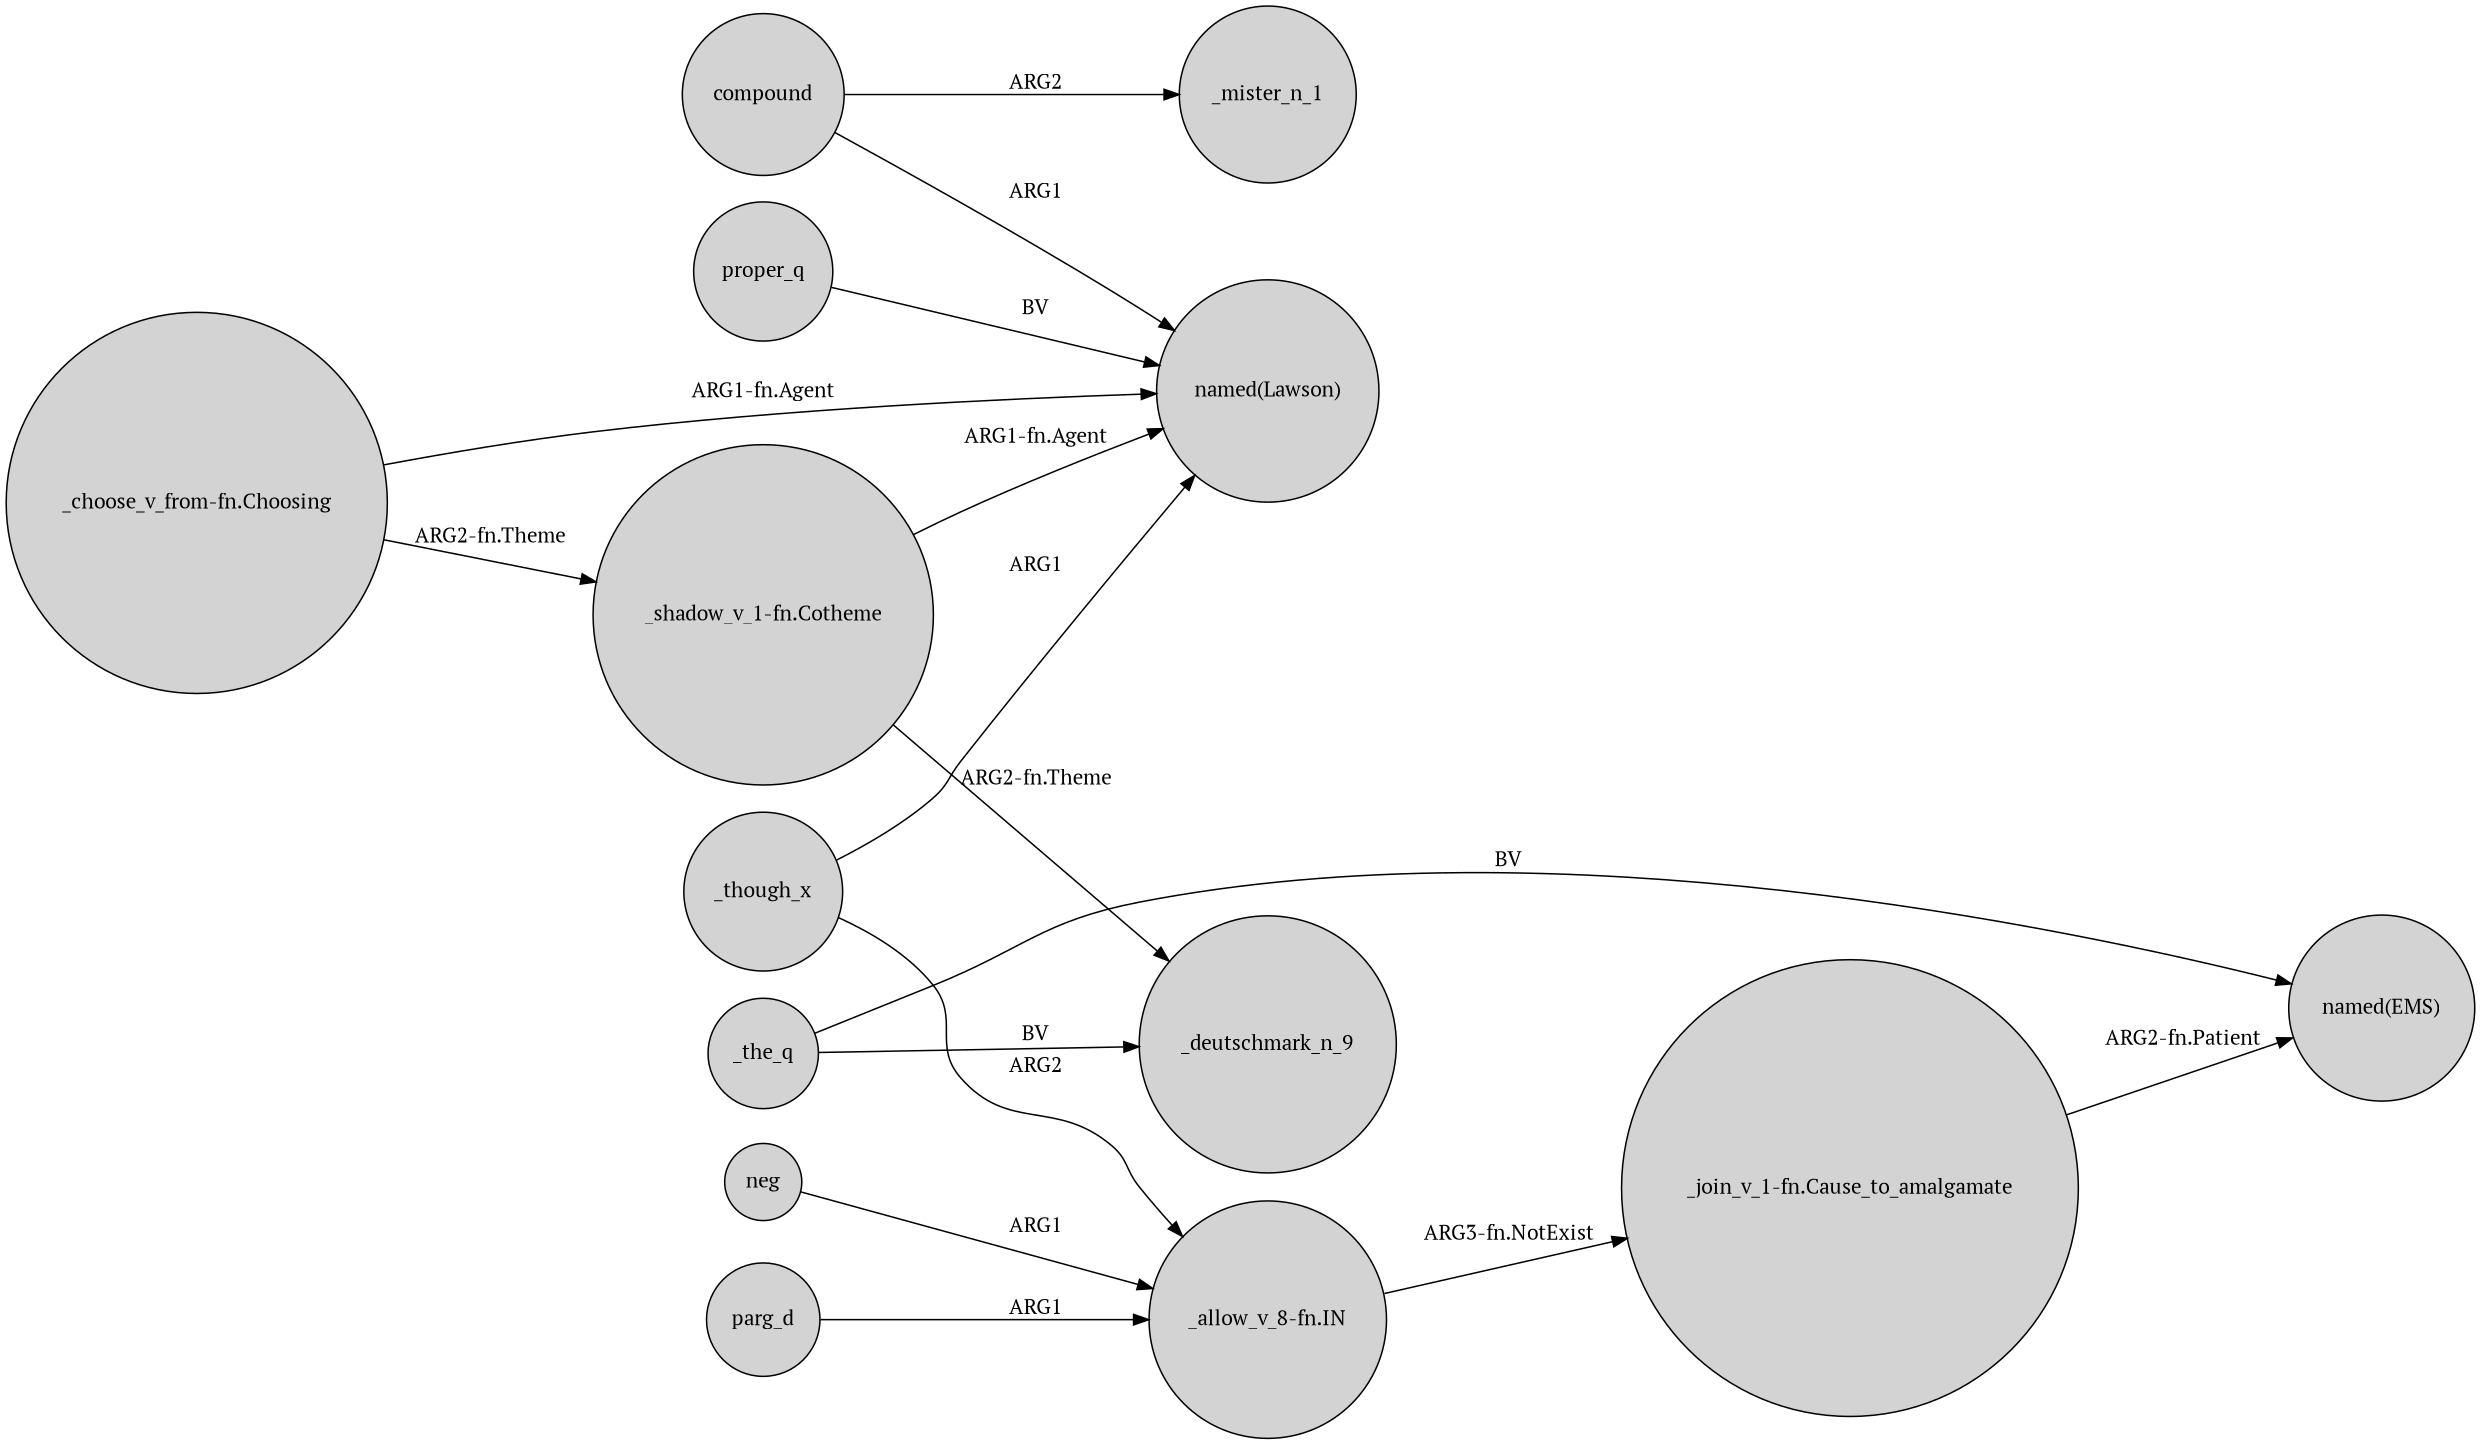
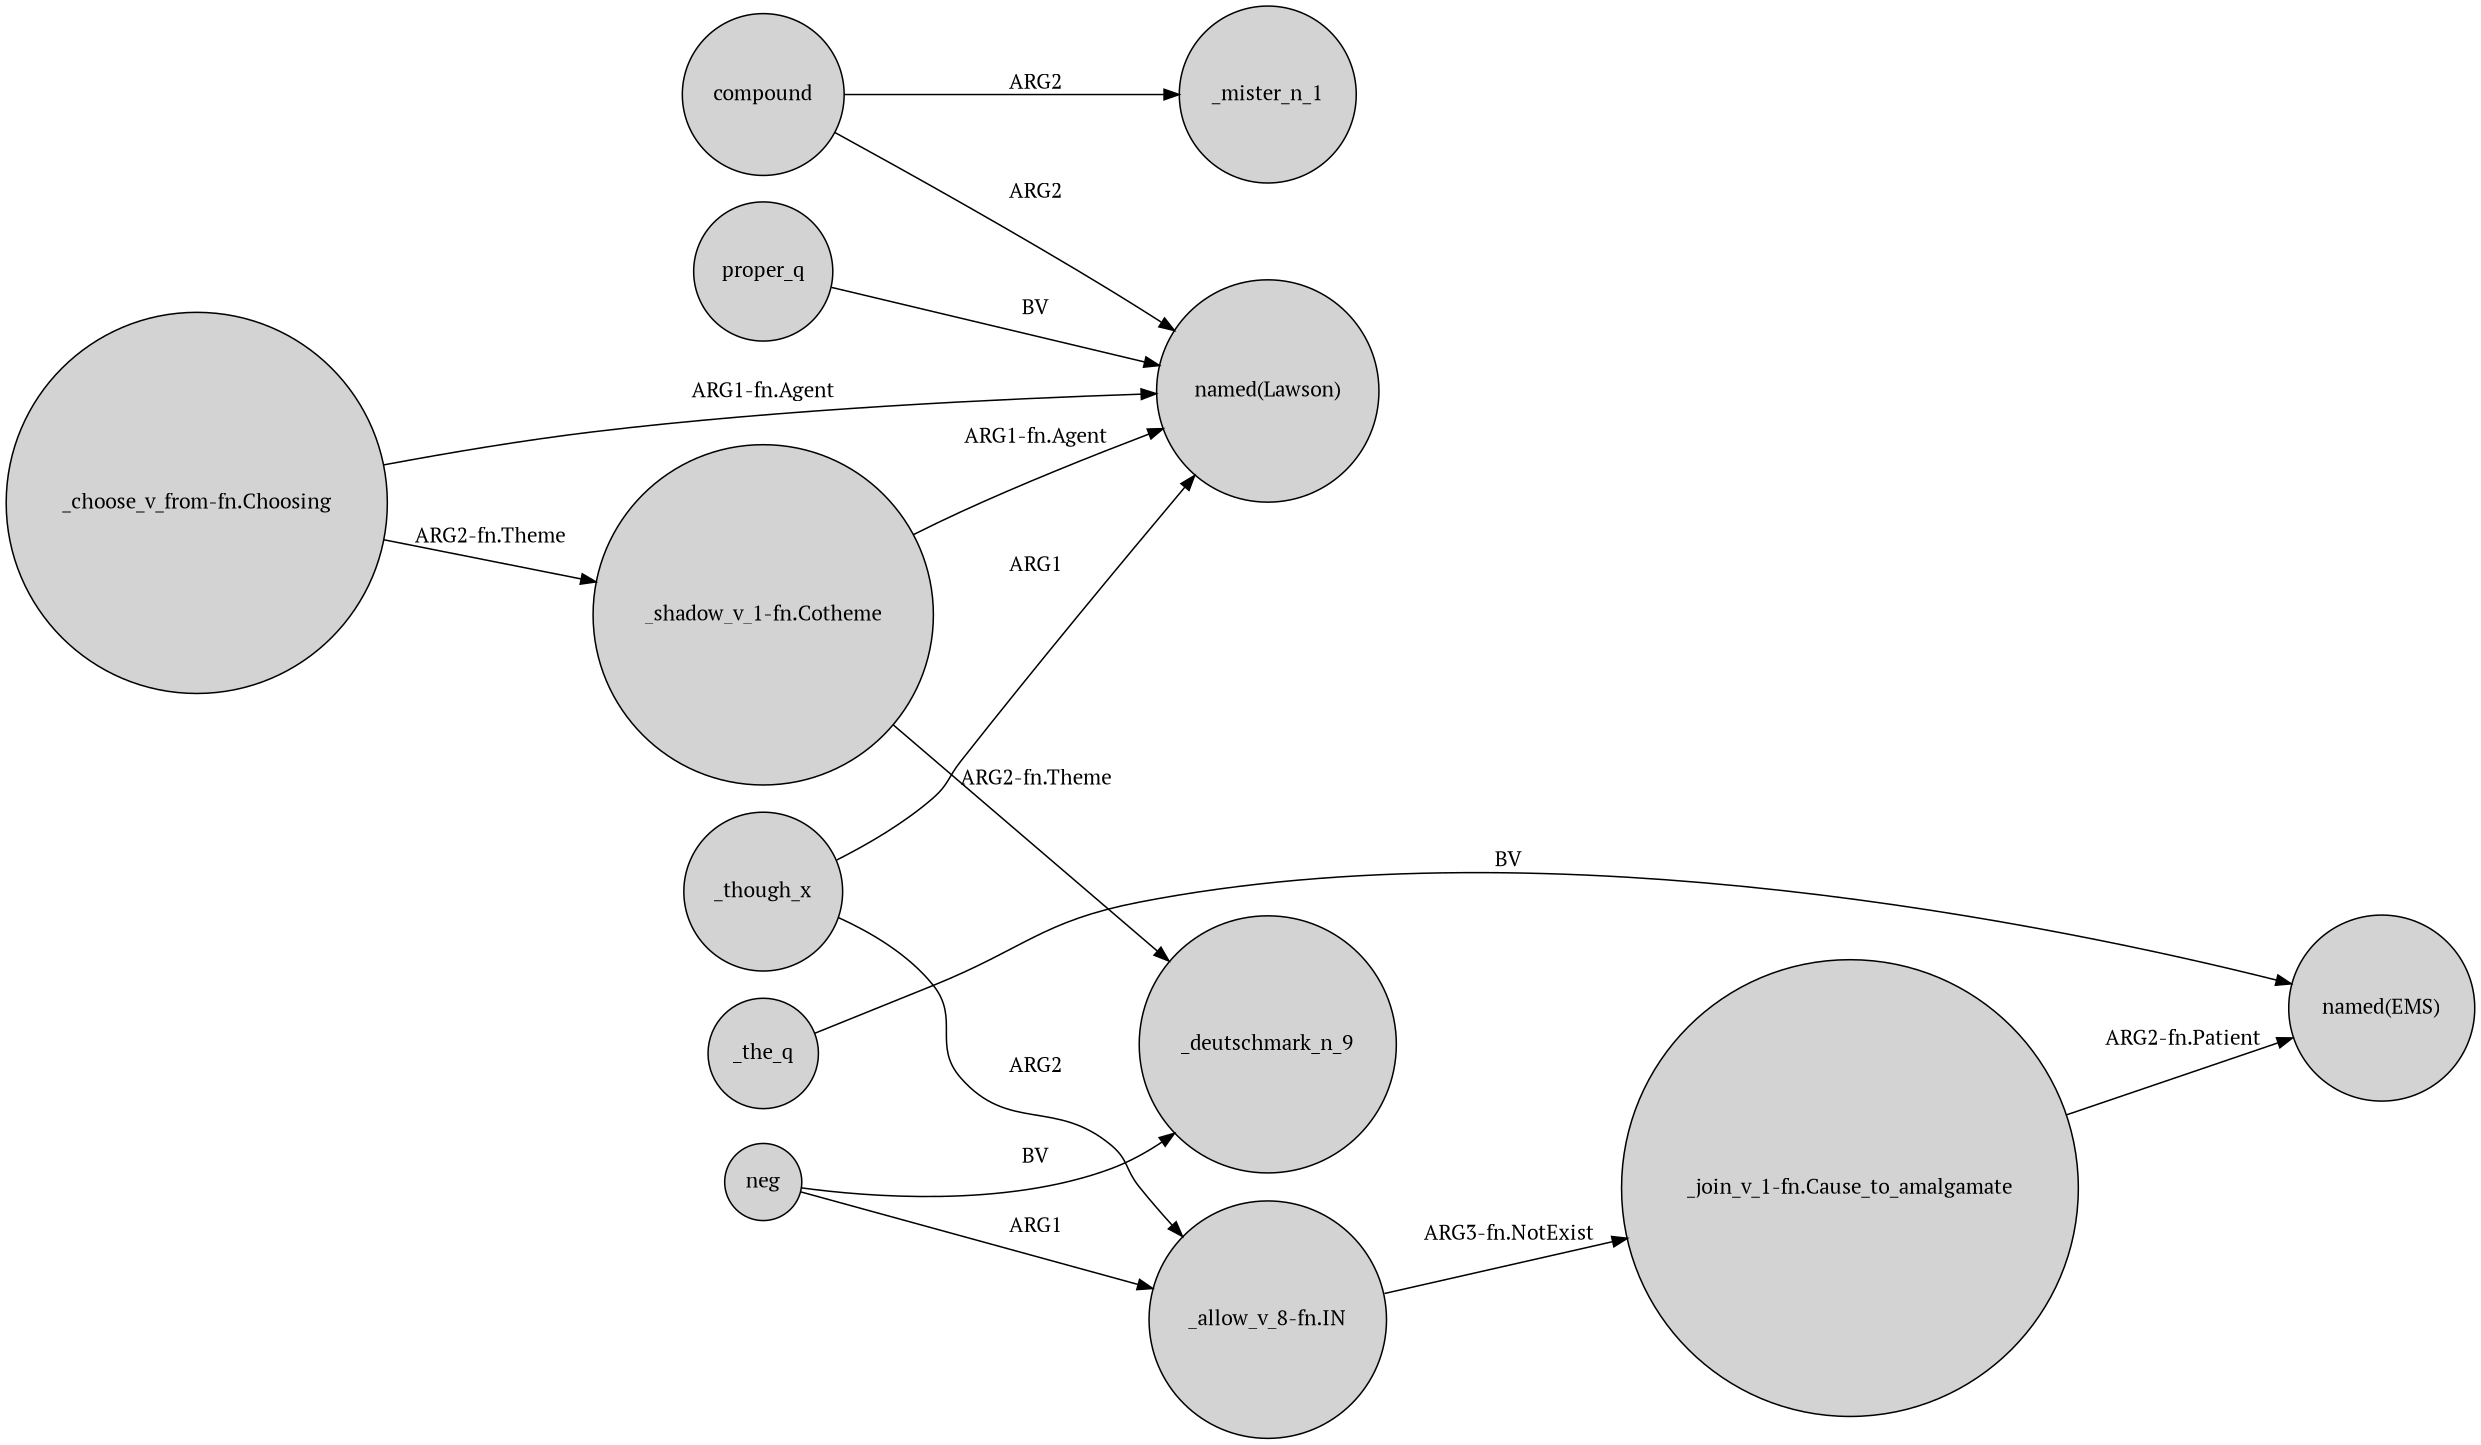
edge "compound" -> "named(Lawson)": label "ARG1" -> "ARG2"
edge "_the_q" -> "_deutschmark_n_9": now "neg" -> "_deutschmark_n_9"
node "parg_d": removed
